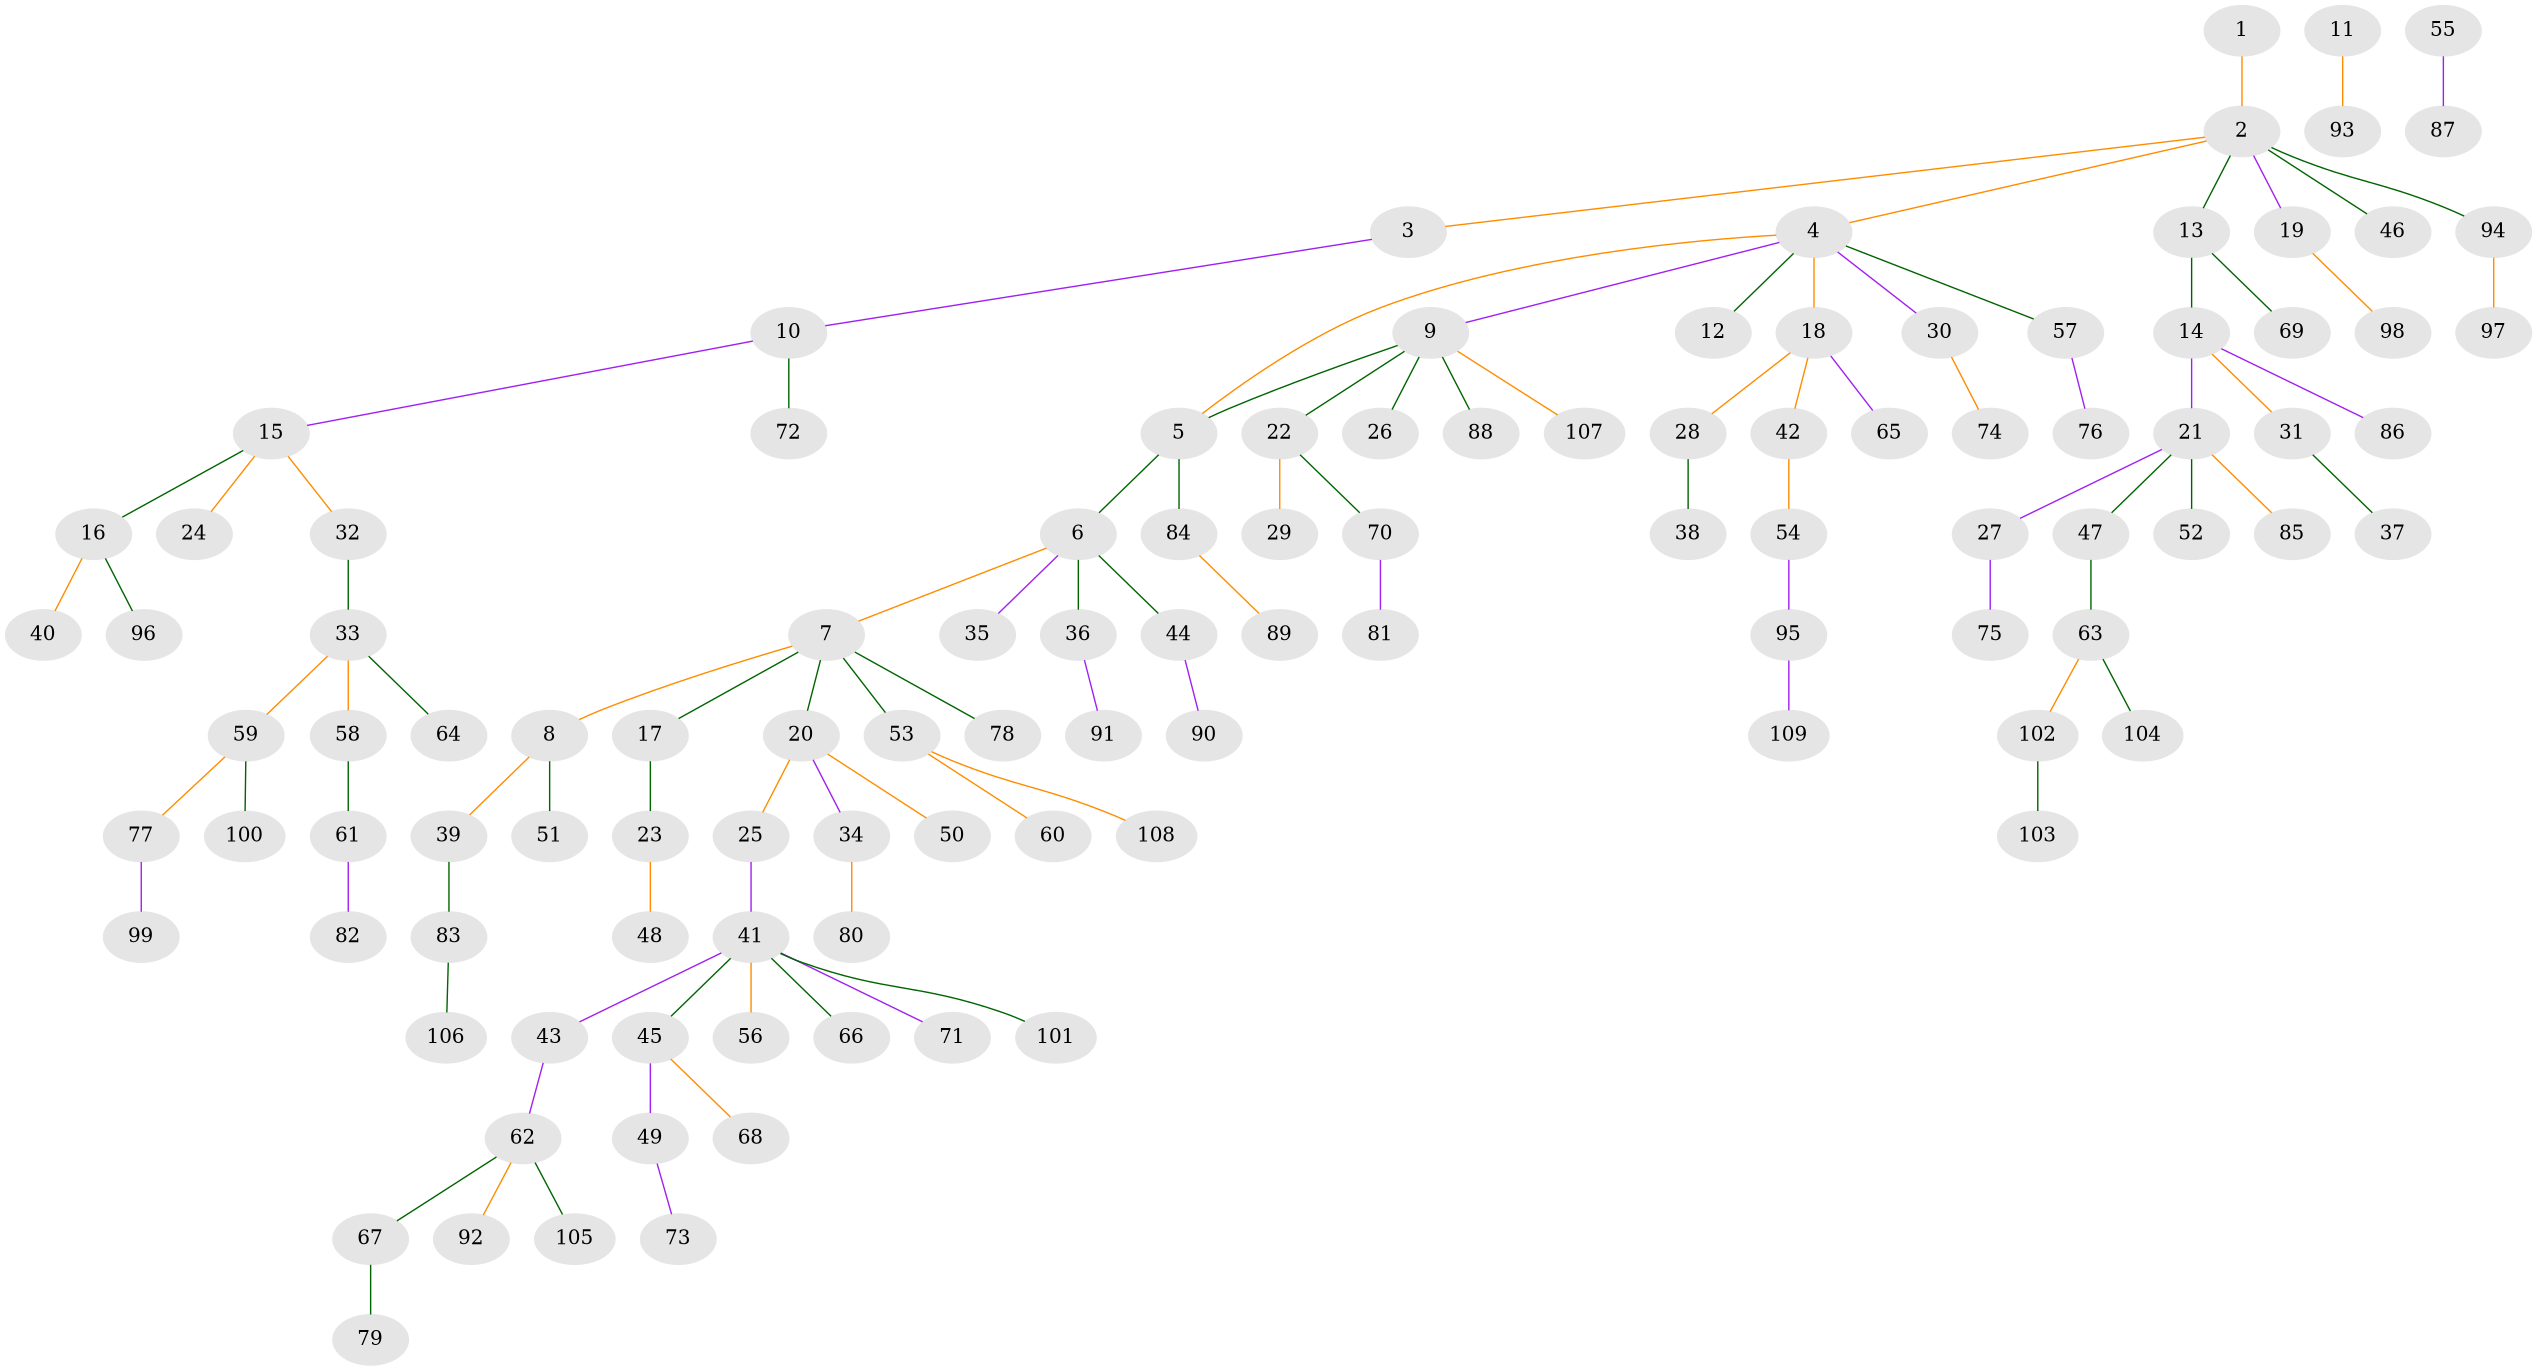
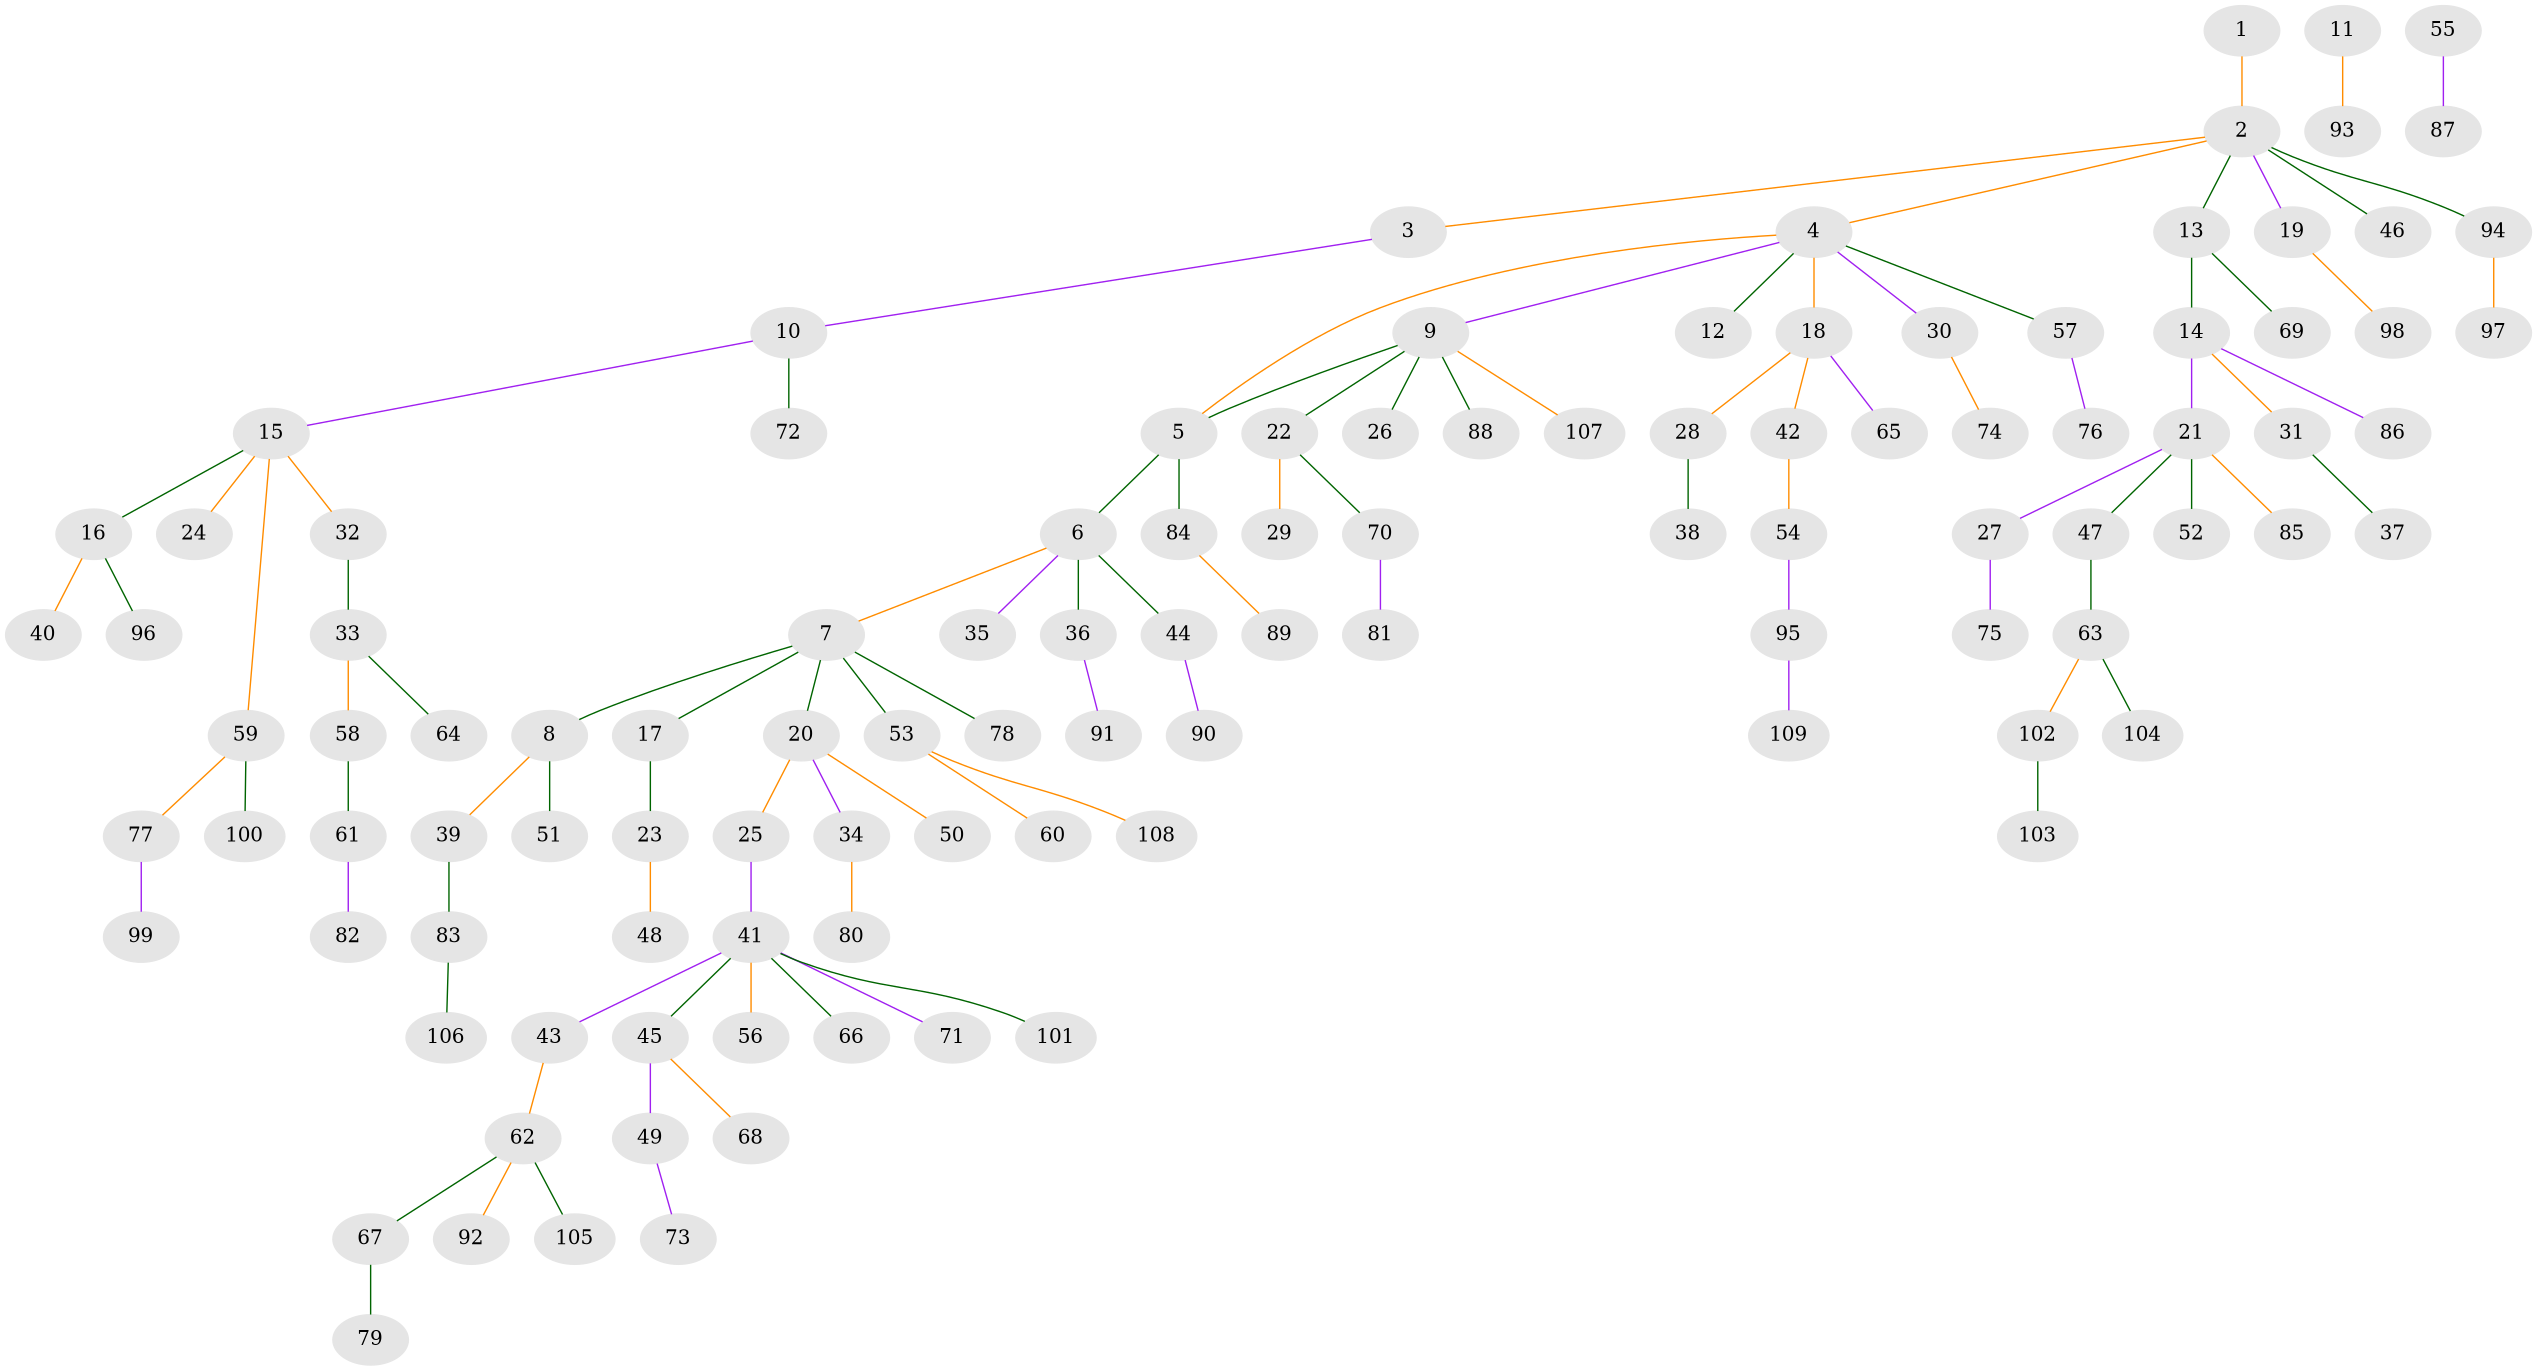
edge "7" -- "8": color darkorange -> darkgreen
edge "33" -- "59": now "15" -- "59"
edge "43" -- "62": color purple -> darkorange
